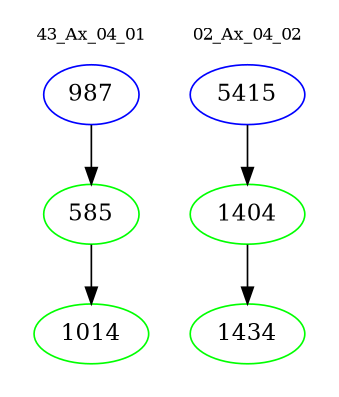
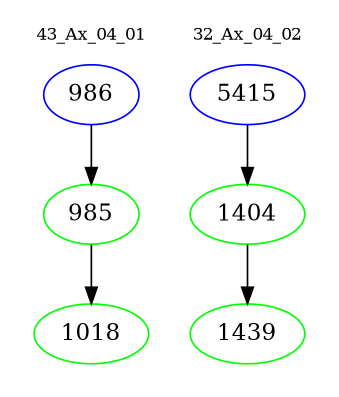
cluster "02_Ax_04_02": label "02_Ax_04_02" -> "32_Ax_04_02"
node "987": label "987" -> "986"
node "585": label "585" -> "985"
node "1014": label "1014" -> "1018"
node "1434": label "1434" -> "1439"
